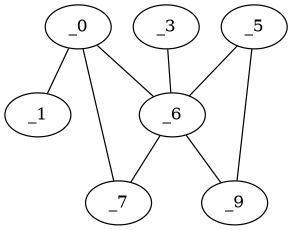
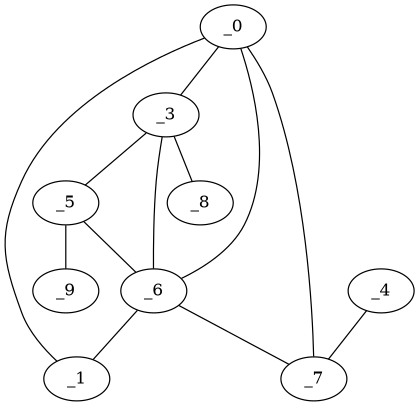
edge "_0" -- "_3": added
edge "_3" -- "_5": added
edge "_6" -- "_9": now "_6" -- "_1"
node "_8": added
node "_4": added
